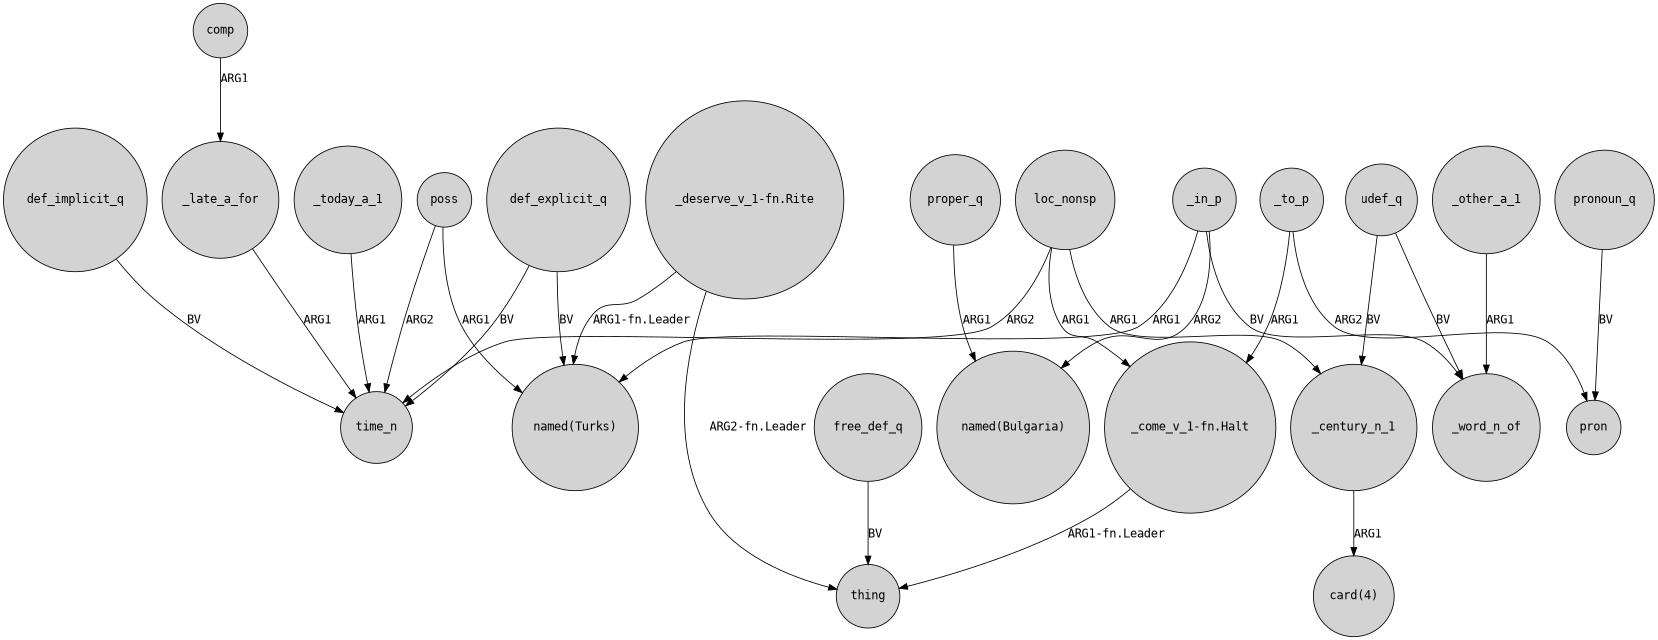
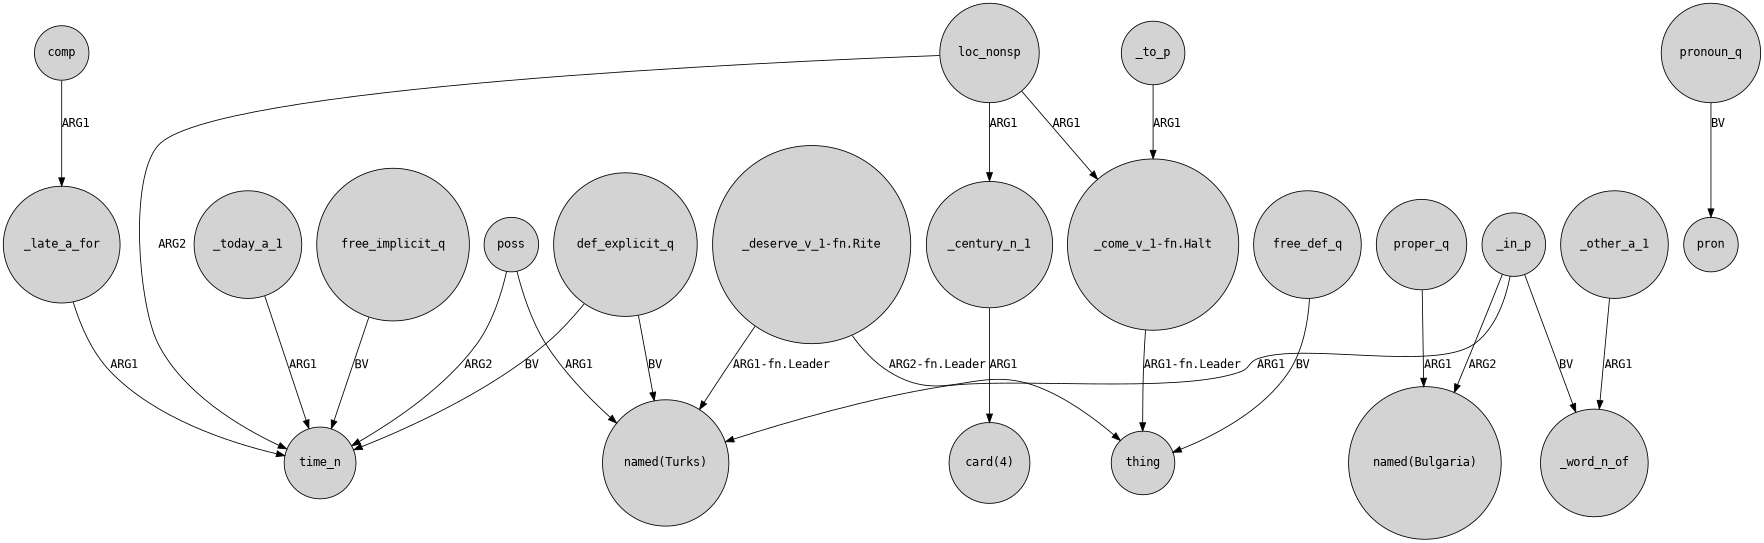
node "def_implicit_q": label "def_implicit_q" -> "free_implicit_q"
node "udef_q": removed
edge "_to_p" -> "pron": removed, label "ARG2"
